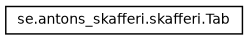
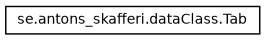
node "se.antons_skafferi.skafferi.Tab": label "se.antons_skafferi.skafferi.Tab" -> "se.antons_skafferi.dataClass.Tab"
